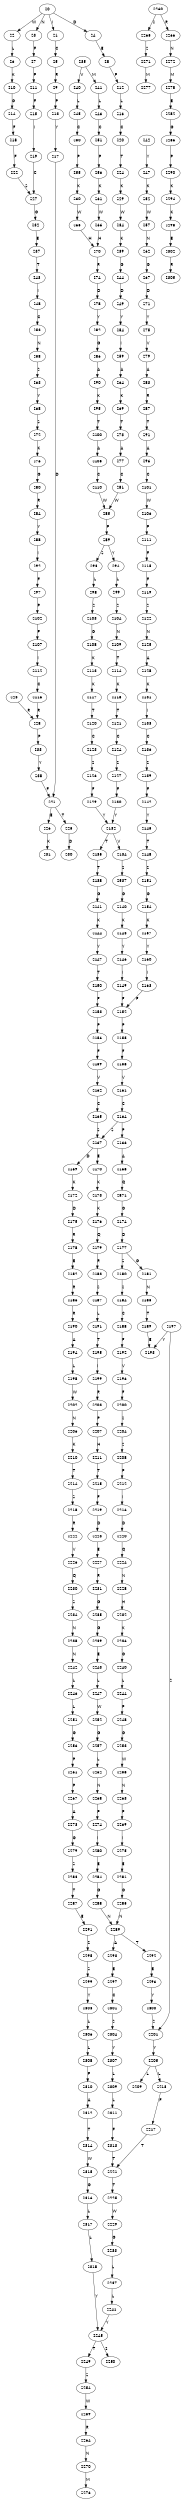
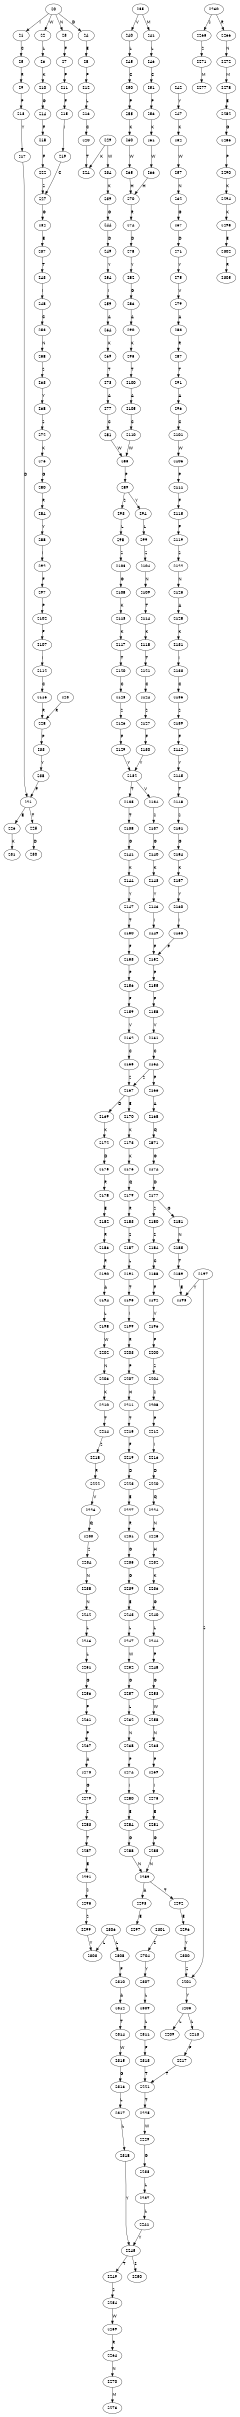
edge "S24" -> "S29": reversed
node "S537": label "S537" -> "S137"
edge "S297" -> "S301": removed, label "C"
edge "S303" -> "S306": reversed
node "S304": label "S304" -> "S704"
